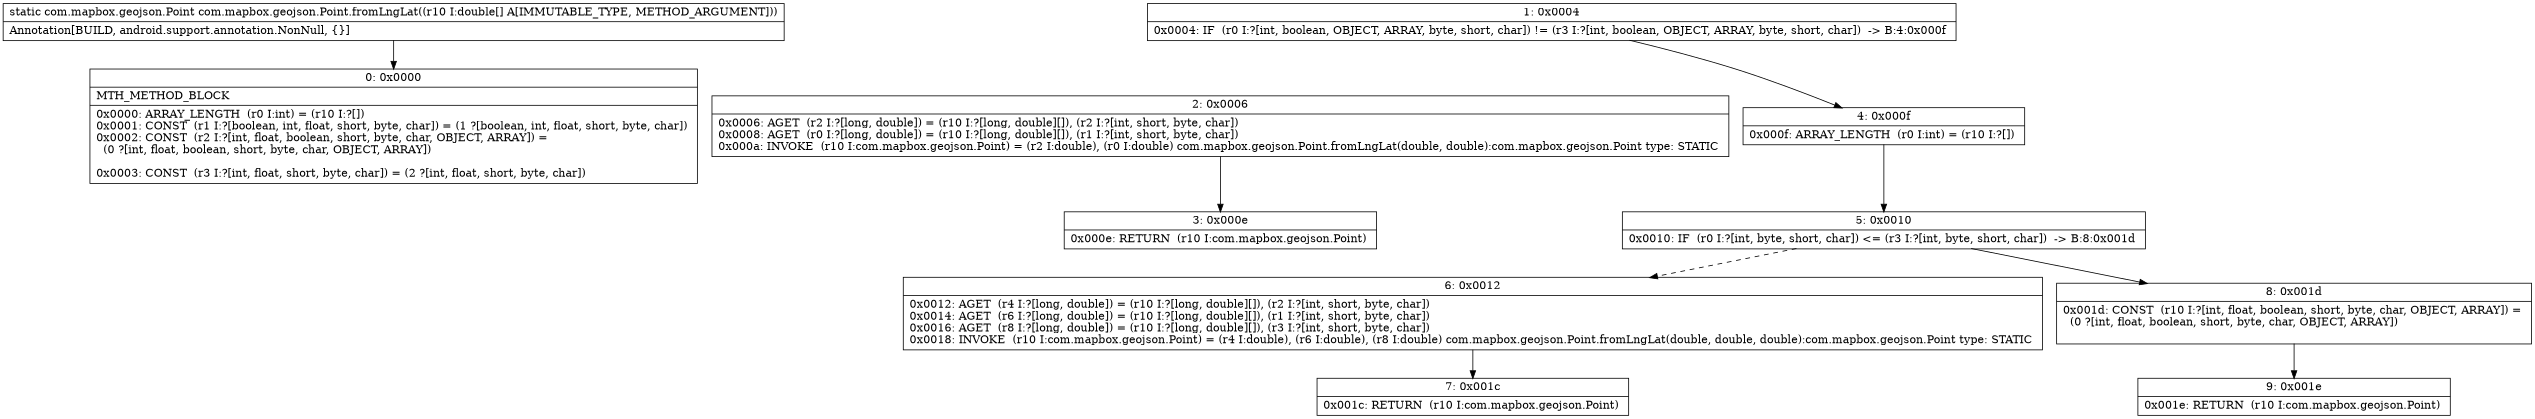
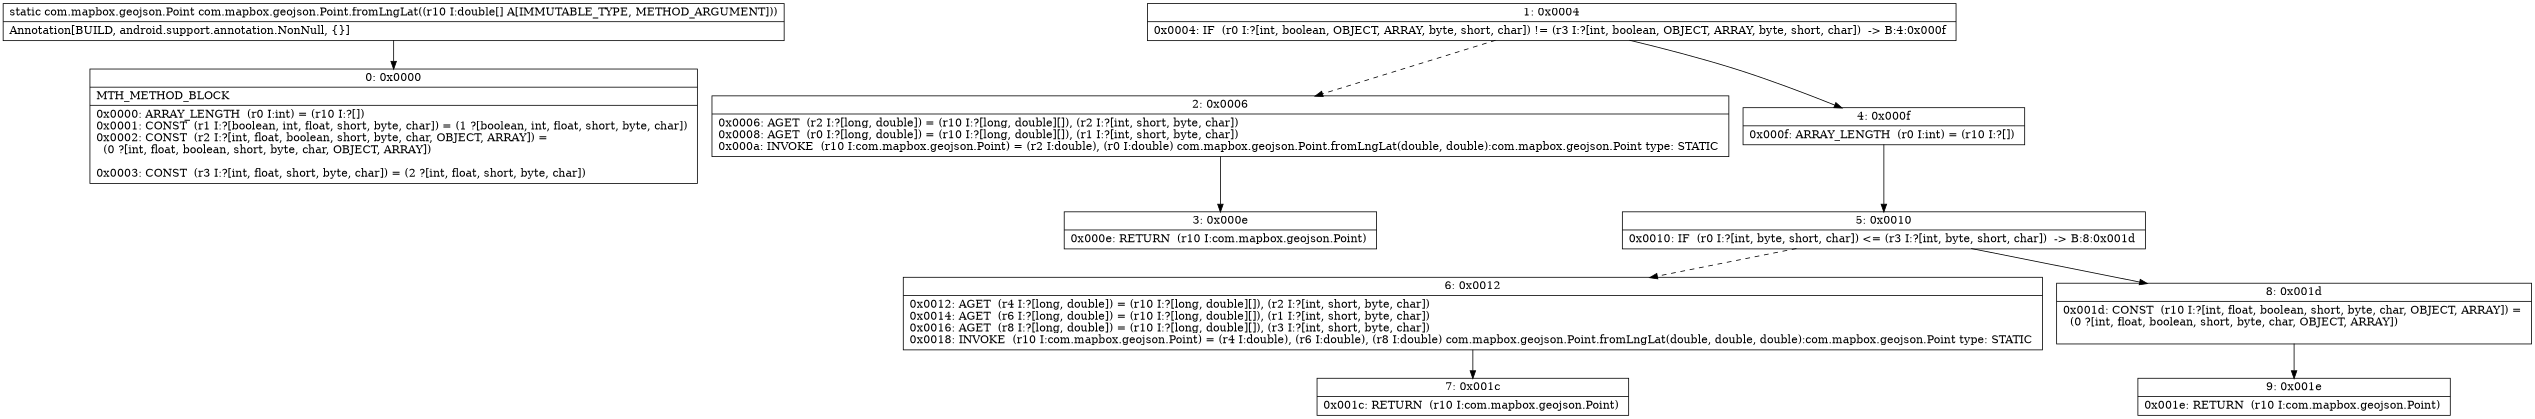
edge "1: 0x0004" -> "2: 0x0006": added
